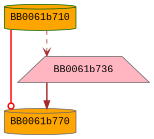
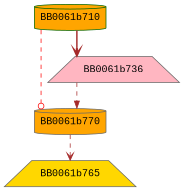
edge "BB0061b710" -> "BB0061b736": style dashed -> bold
edge "BB0061b710" -> "BB0061b770": style bold -> dashed
edge "BB0061b736" -> "BB0061b770": style bold -> dashed
node "BB0061b765": added
